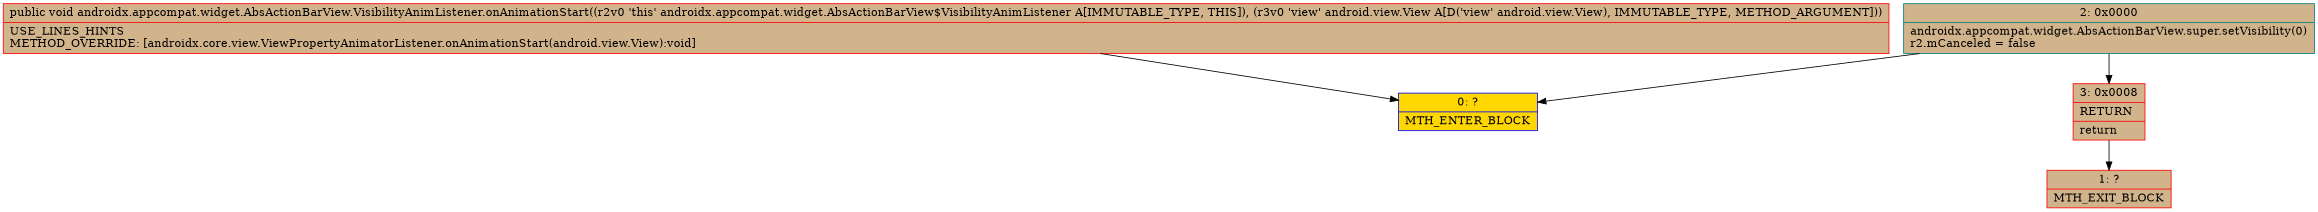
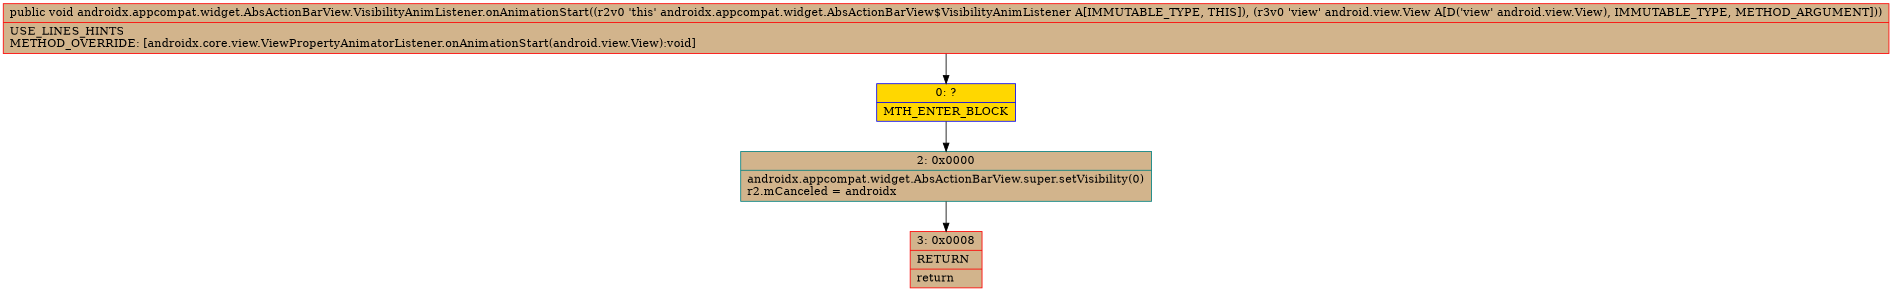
node "2: 0x0000": text "r2.mCanceled = false" -> "r2.mCanceled = androidx"
edge "2: 0x0000" -> "0: ?": reversed
node "1: ?": removed
